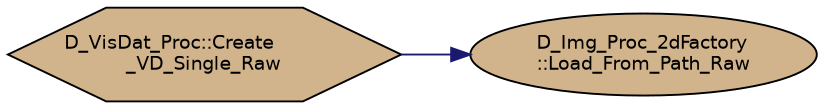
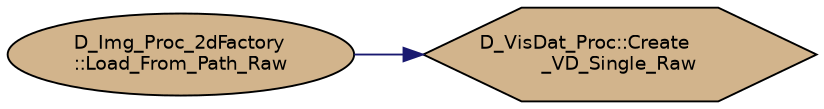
edge "D_VisDat_Proc::Create _VD_Single_Raw" -> "D_Img_Proc_2dFactory ::Load_From_Path_Raw": reversed
